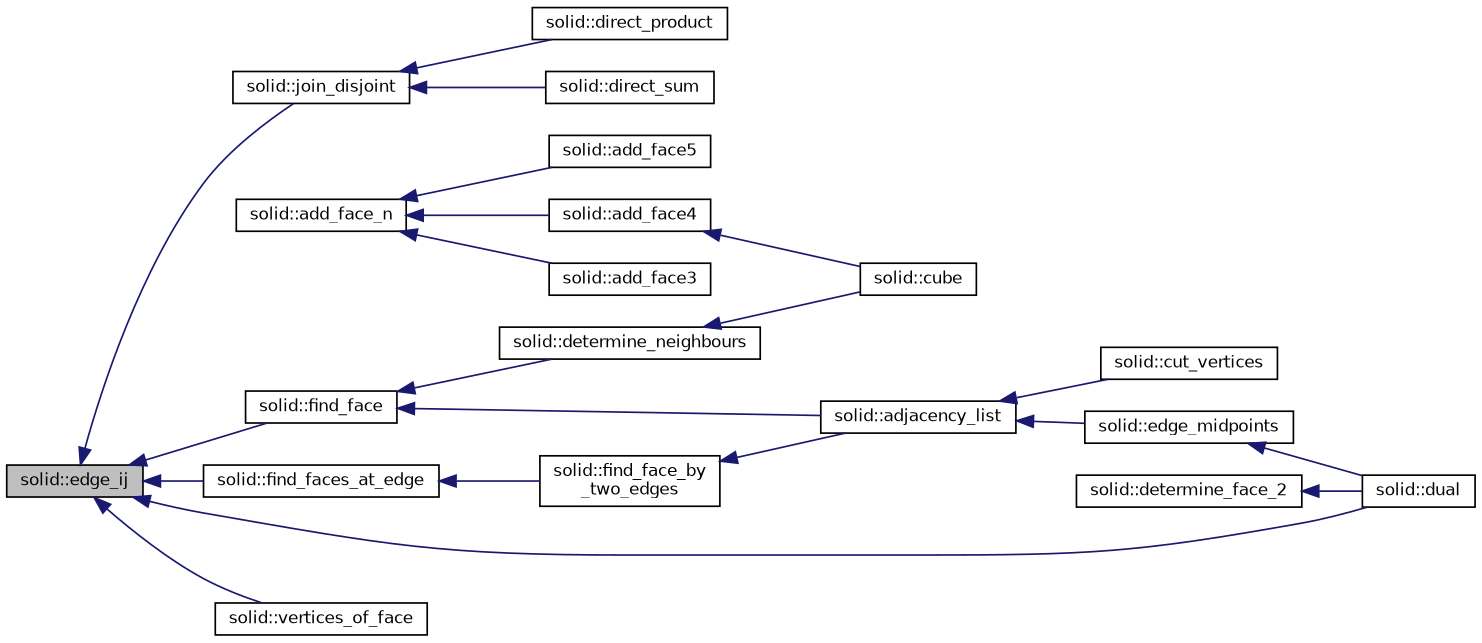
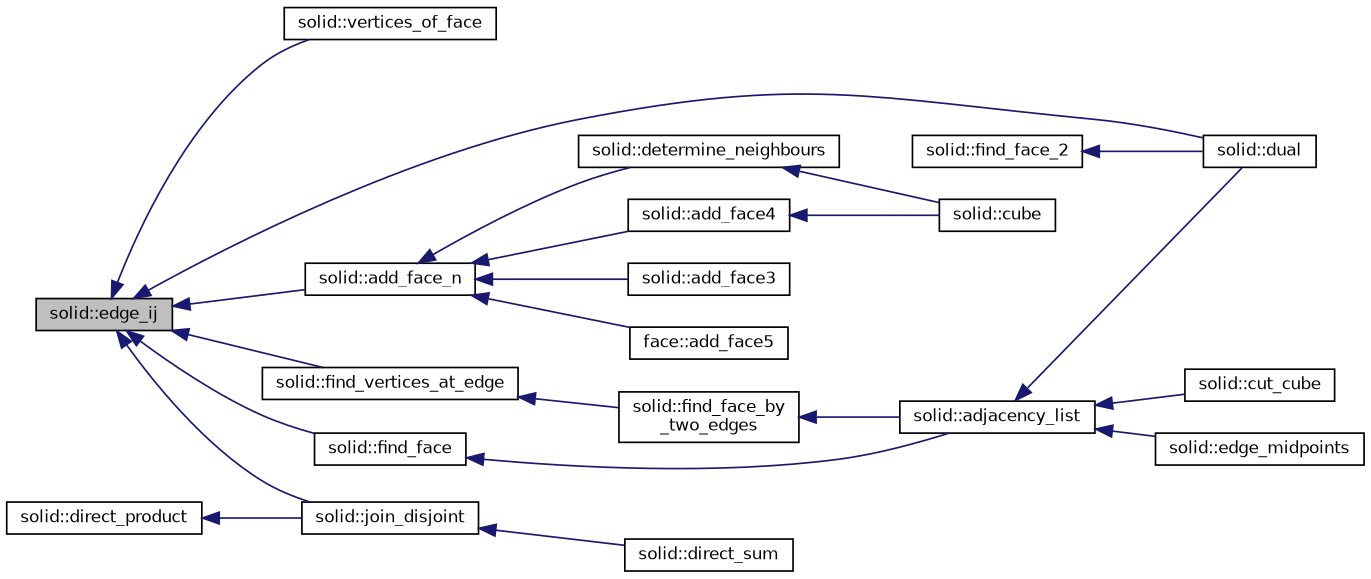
edge "solid::direct_product" -> "solid::join_disjoint": reversed
node "solid::add_face5": label "solid::add_face5" -> "face::add_face5"
edge "solid::add_face_n" -> "solid::edge_ij": added
node "solid::cut_vertices": label "solid::cut_vertices" -> "solid::cut_cube"
edge "solid::determine_neighbours" -> "solid::find_face": now "solid::determine_neighbours" -> "solid::add_face_n"
edge "solid::dual" -> "solid::edge_midpoints": now "solid::dual" -> "solid::adjacency_list"
node "solid::find_faces_at_edge": label "solid::find_faces_at_edge" -> "solid::find_vertices_at_edge"
node "solid::determine_face_2": label "solid::determine_face_2" -> "solid::find_face_2"
